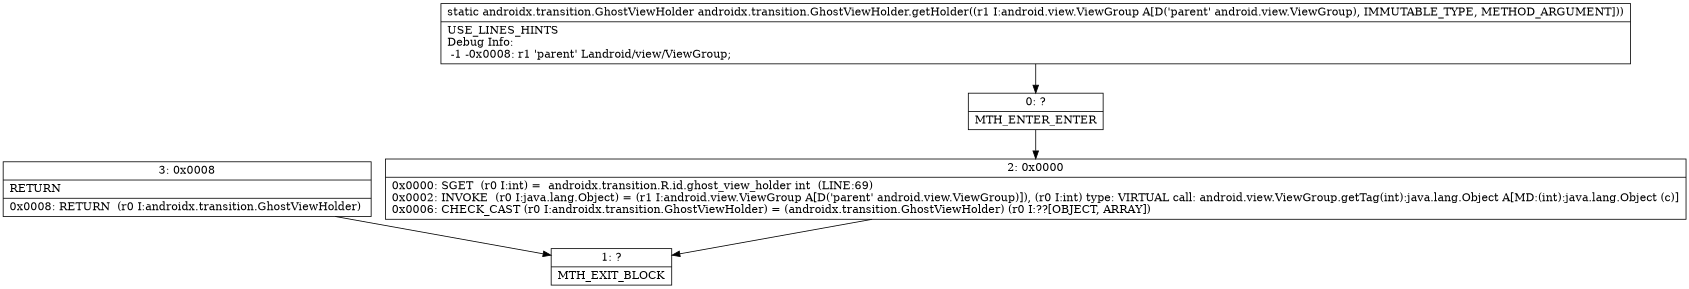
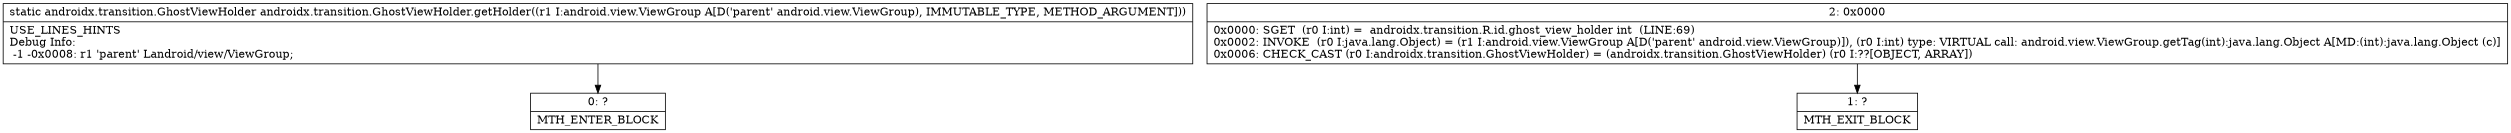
node "0: ?": text "MTH_ENTER_ENTER" -> "MTH_ENTER_BLOCK"
edge "0: ?" -> "2: 0x0000": removed
node "3: 0x0008": removed
